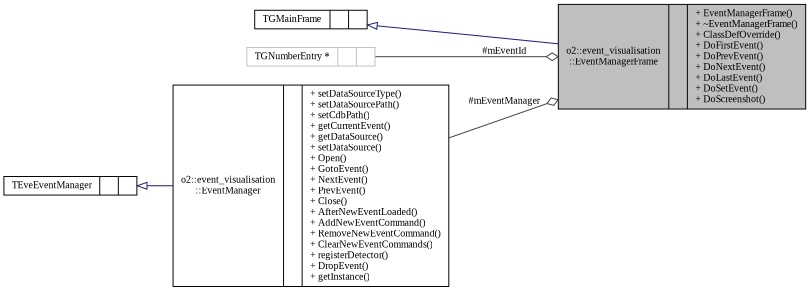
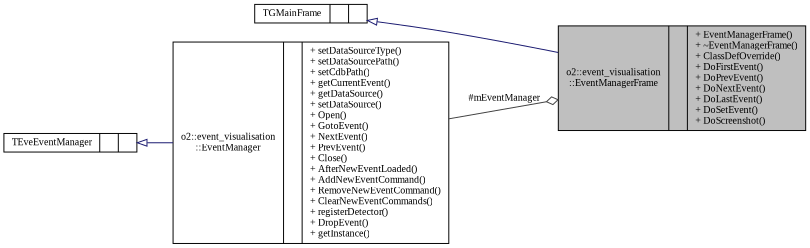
node "TGNumberEntry *": removed
